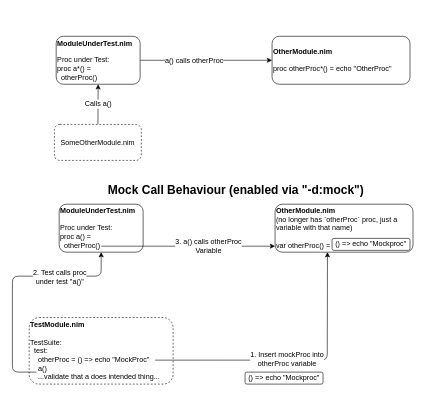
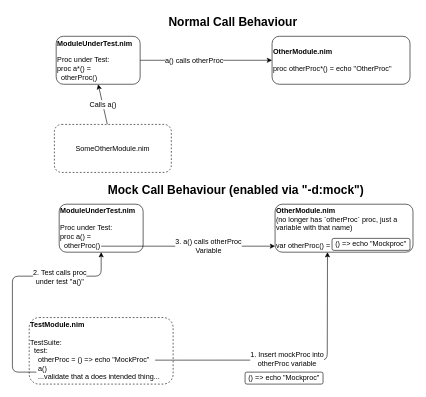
node "Normal Call Behaviour": added
node "SomeOtherModule.nim": size 87x36 -> 117x48
